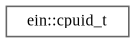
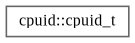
node "ein::cpuid_t": label "ein::cpuid_t" -> "cpuid::cpuid_t"
